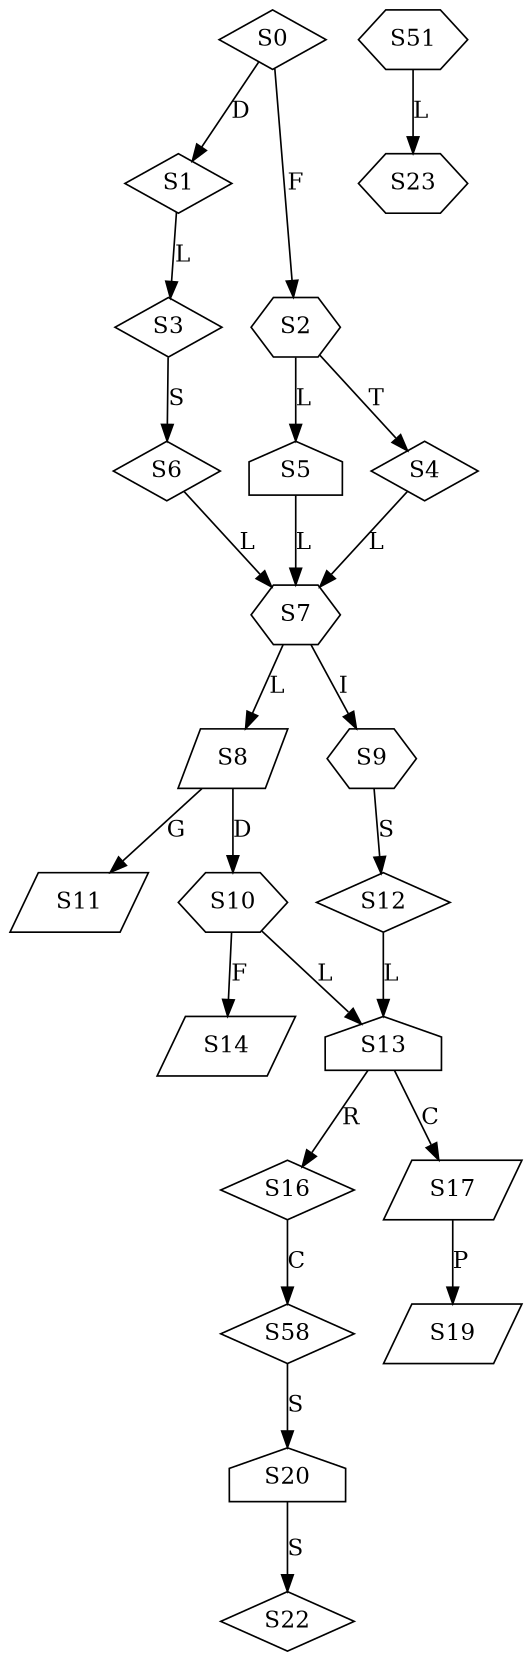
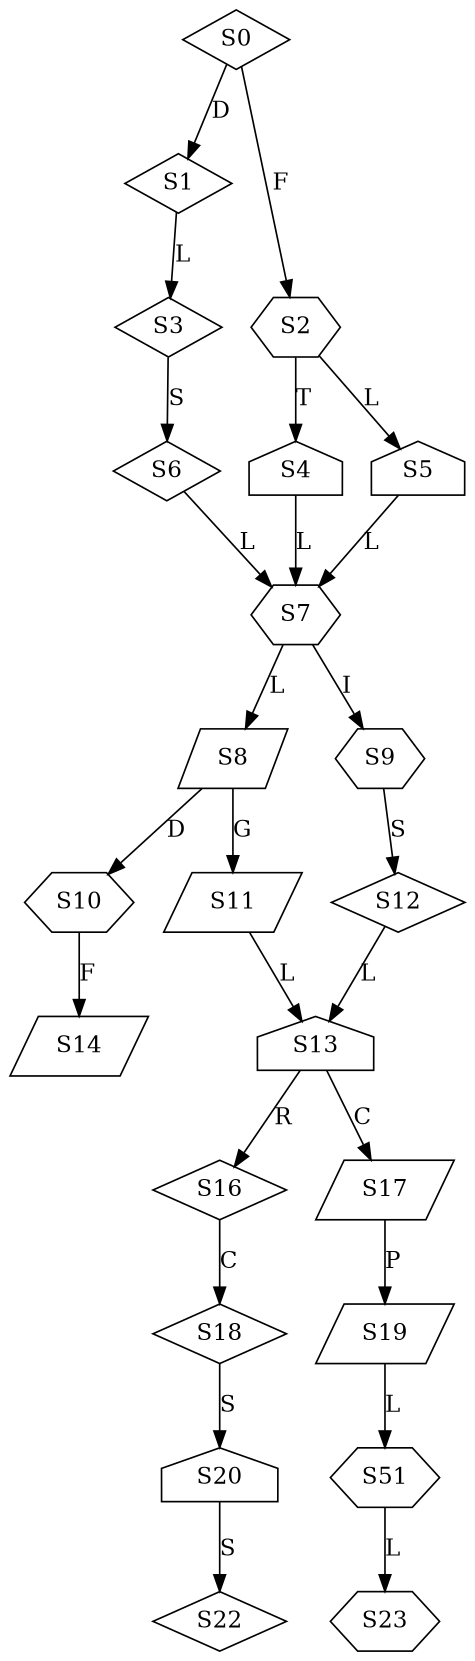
node "S4": shape diamond -> house
edge "S10" -> "S13": now "S11" -> "S13"
node "S58": label "S58" -> "S18"
edge "S19" -> "S51": added, label "L"
